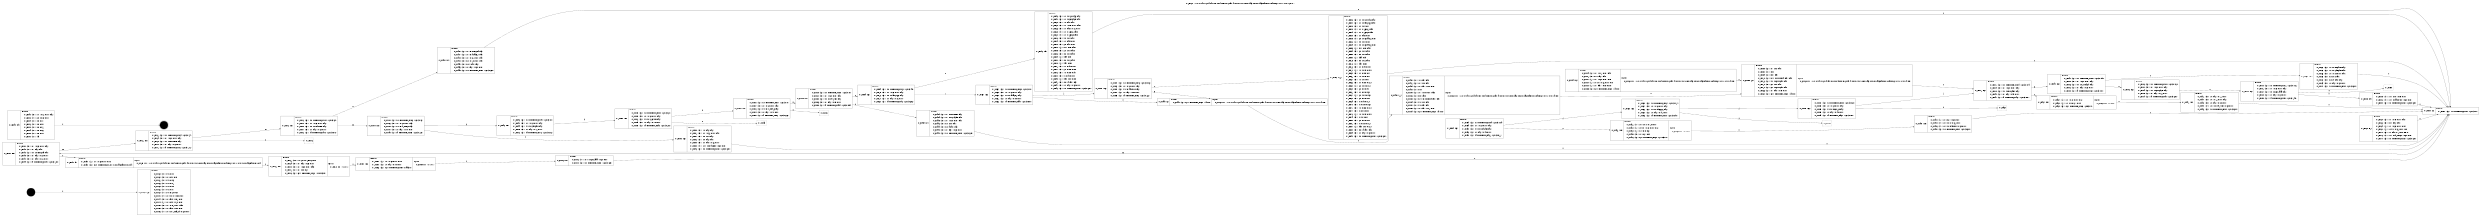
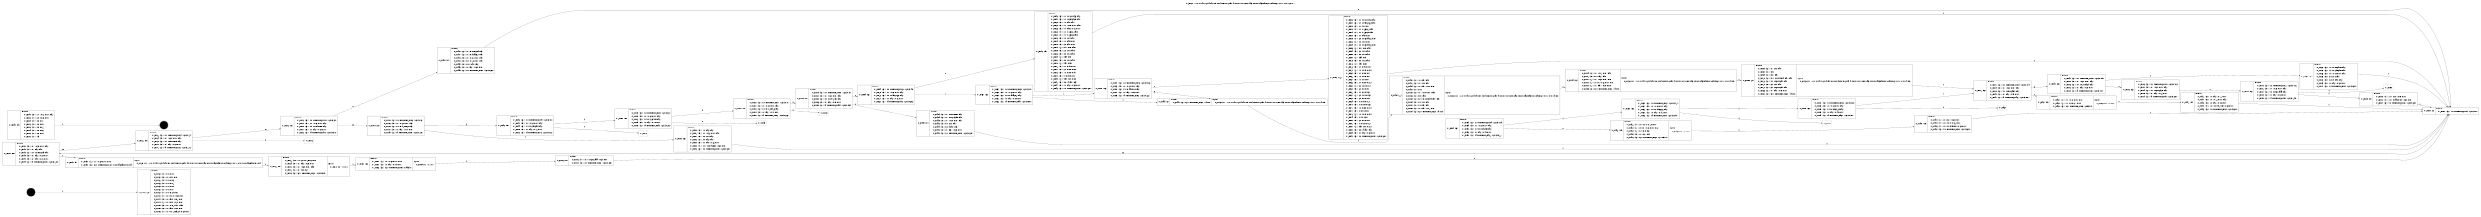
edge "0x401ef2 [44]" -> "0x401f38 [40]": now "0x401ef2 [44]" -> "0x401f1e [26]"
node "0x401f60 [34]": removed
node "0x401d76": added
